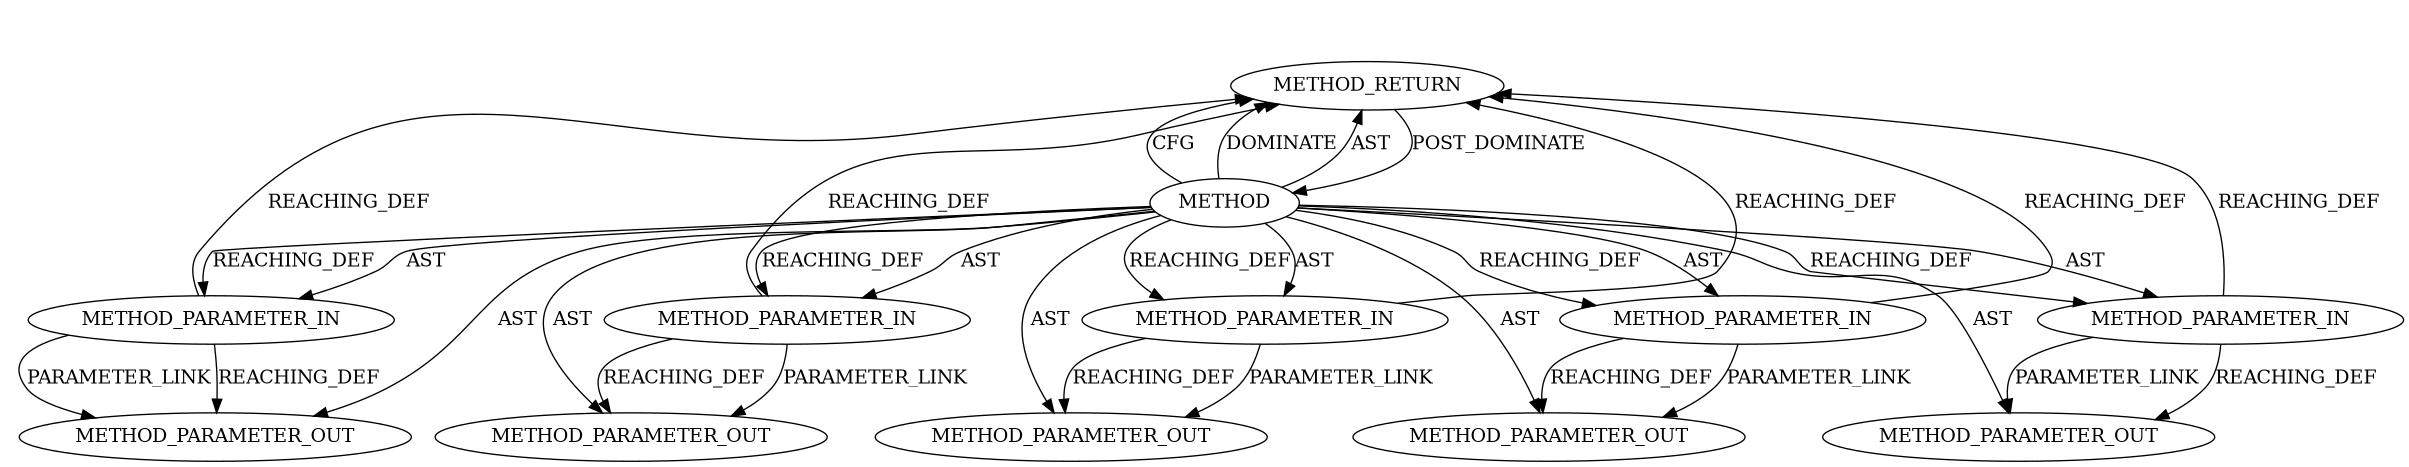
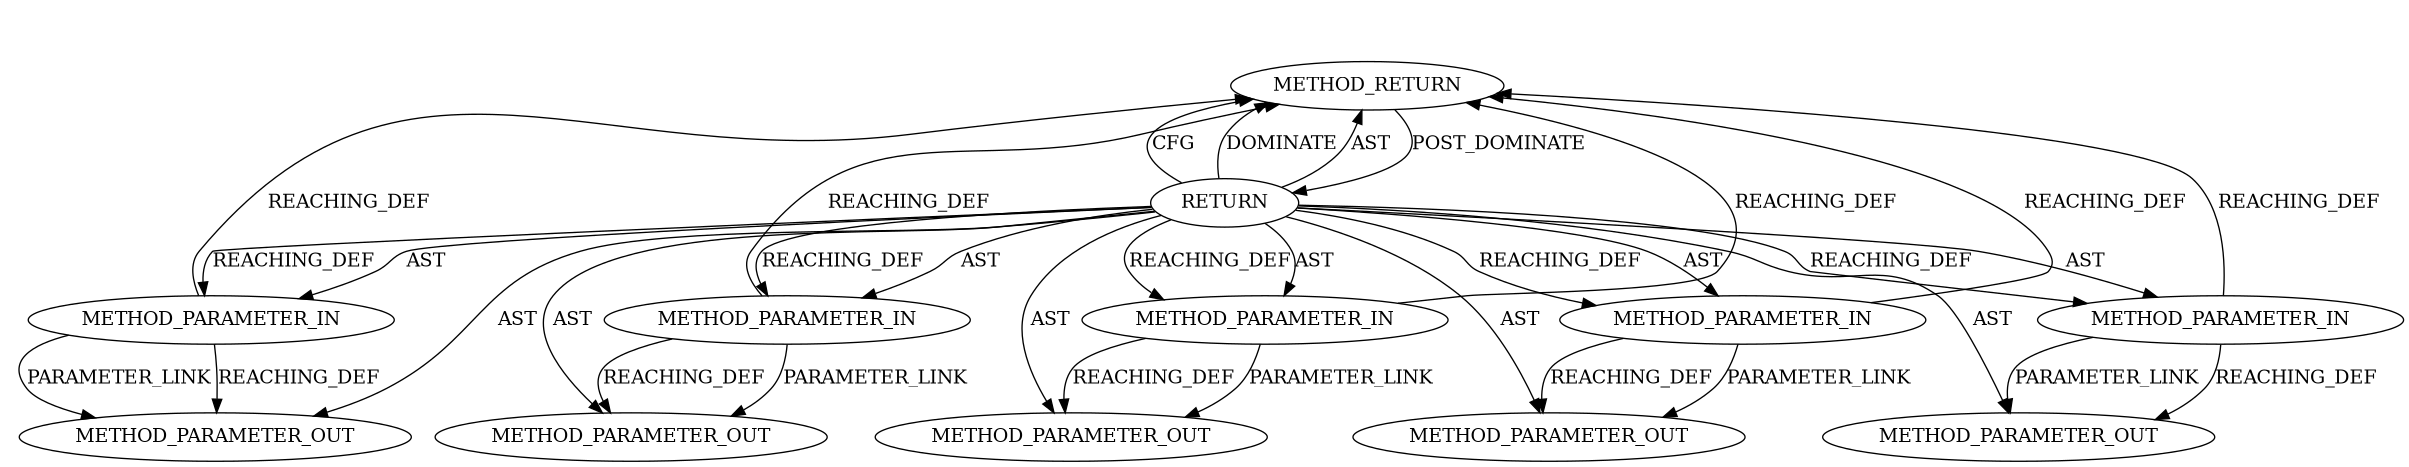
node "METHOD": label "METHOD" -> "RETURN"
